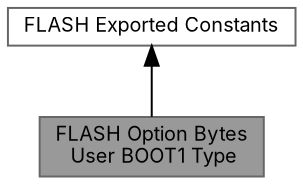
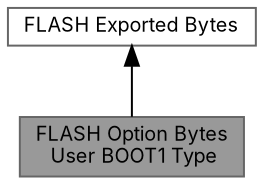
node "FLASH Exported Constants": label "FLASH Exported Constants" -> "FLASH Exported Bytes"
